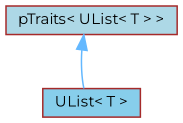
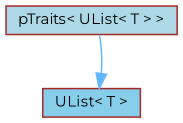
edge "UList< T >" -> "pTraits< UList< T > >": reversed
